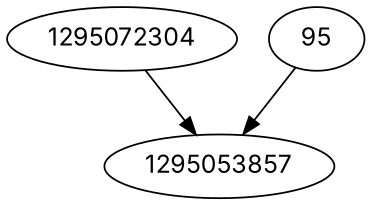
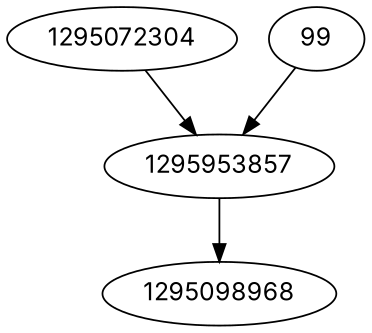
node "95": label "95" -> "99"
node "1295053857": label "1295053857" -> "1295953857"
node "1295098968": added
